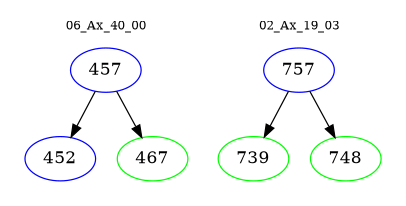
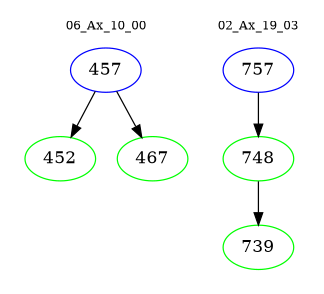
cluster "06_Ax_40_00": label "06_Ax_40_00" -> "06_Ax_10_00"
edge "757" -> "739": now "748" -> "739"
node "452": color blue -> green
